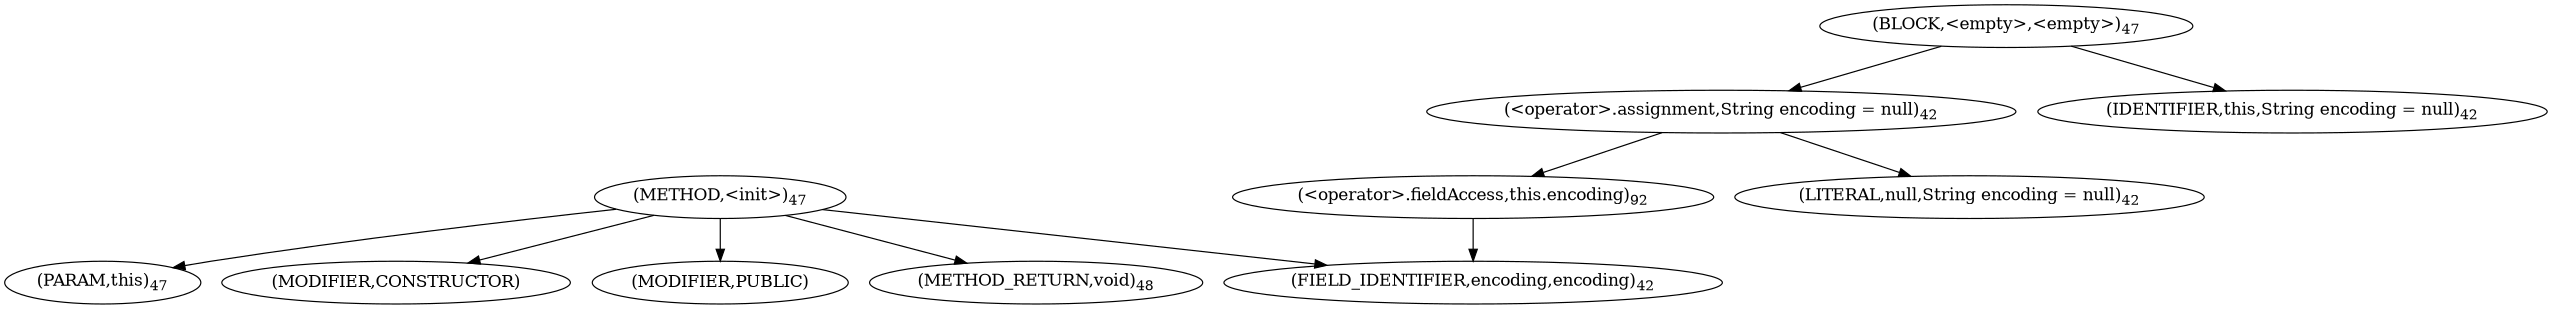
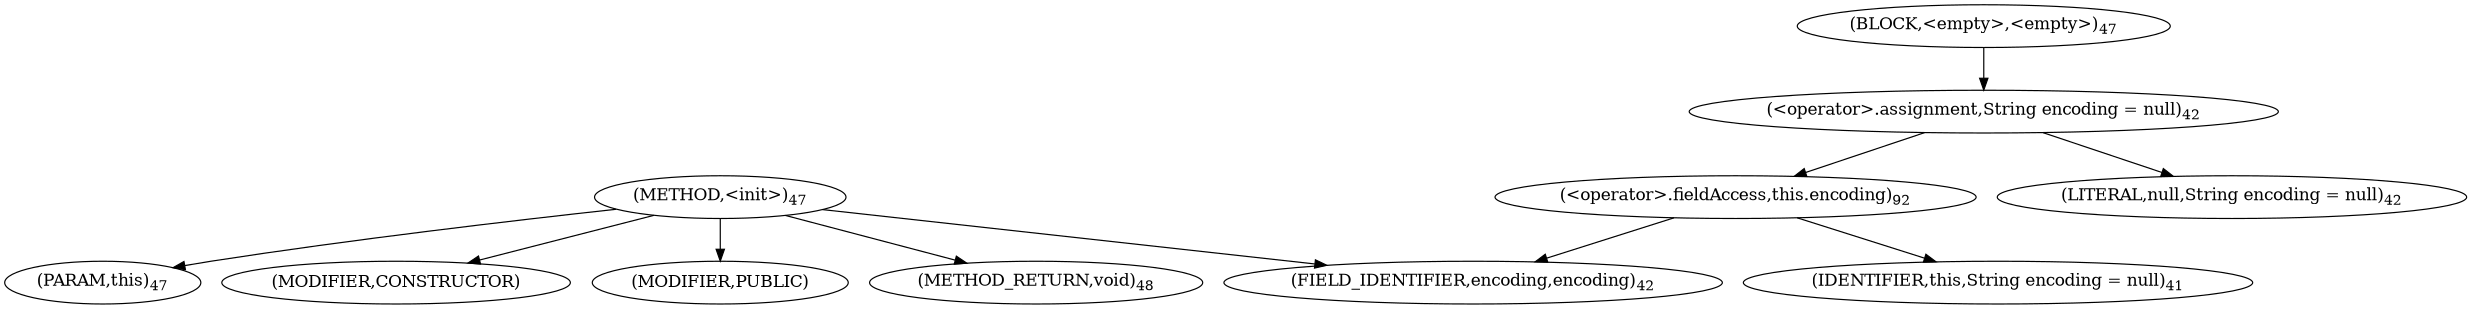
edge "(BLOCK,<empty>,<empty>)" -> "(IDENTIFIER,this,String encoding = null)": now "(<operator>.fieldAccess,this.encoding)" -> "(IDENTIFIER,this,String encoding = null)"
node "(IDENTIFIER,this,String encoding = null)": text "42" -> "41"
